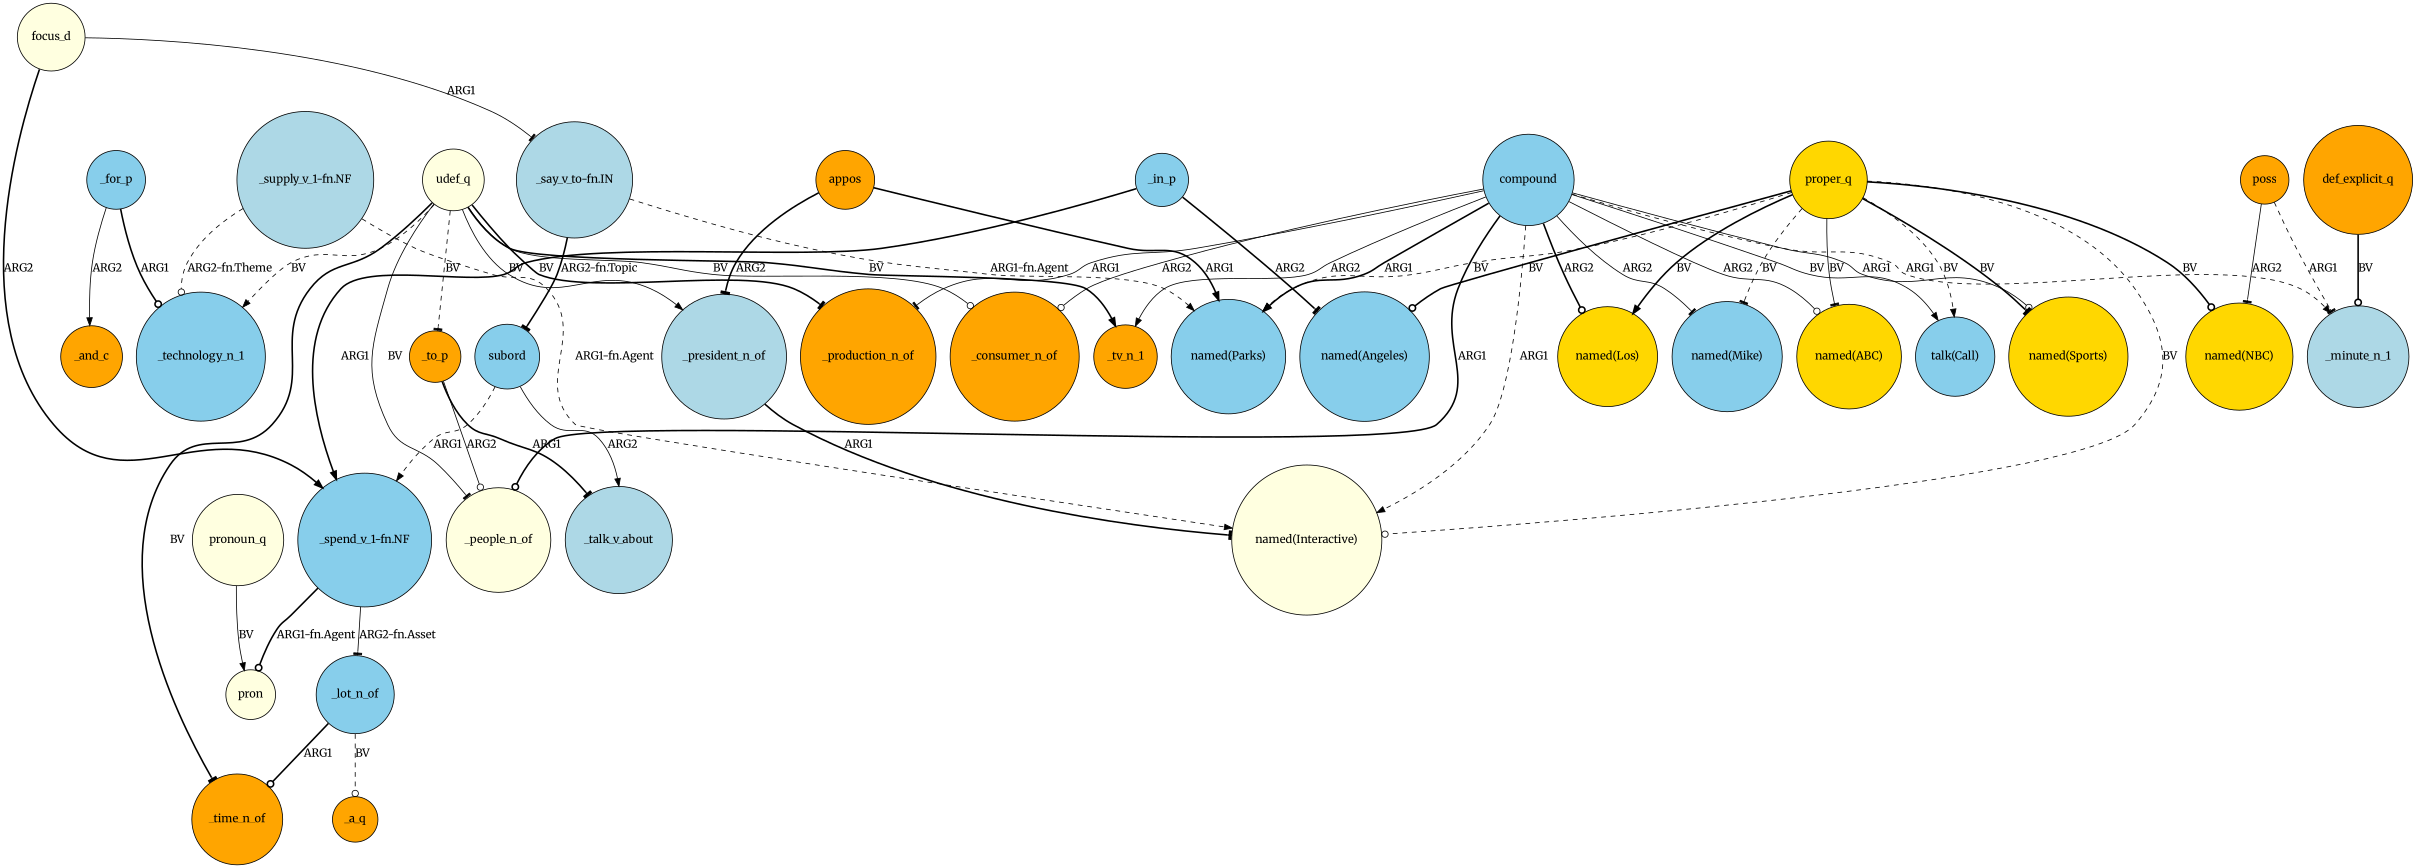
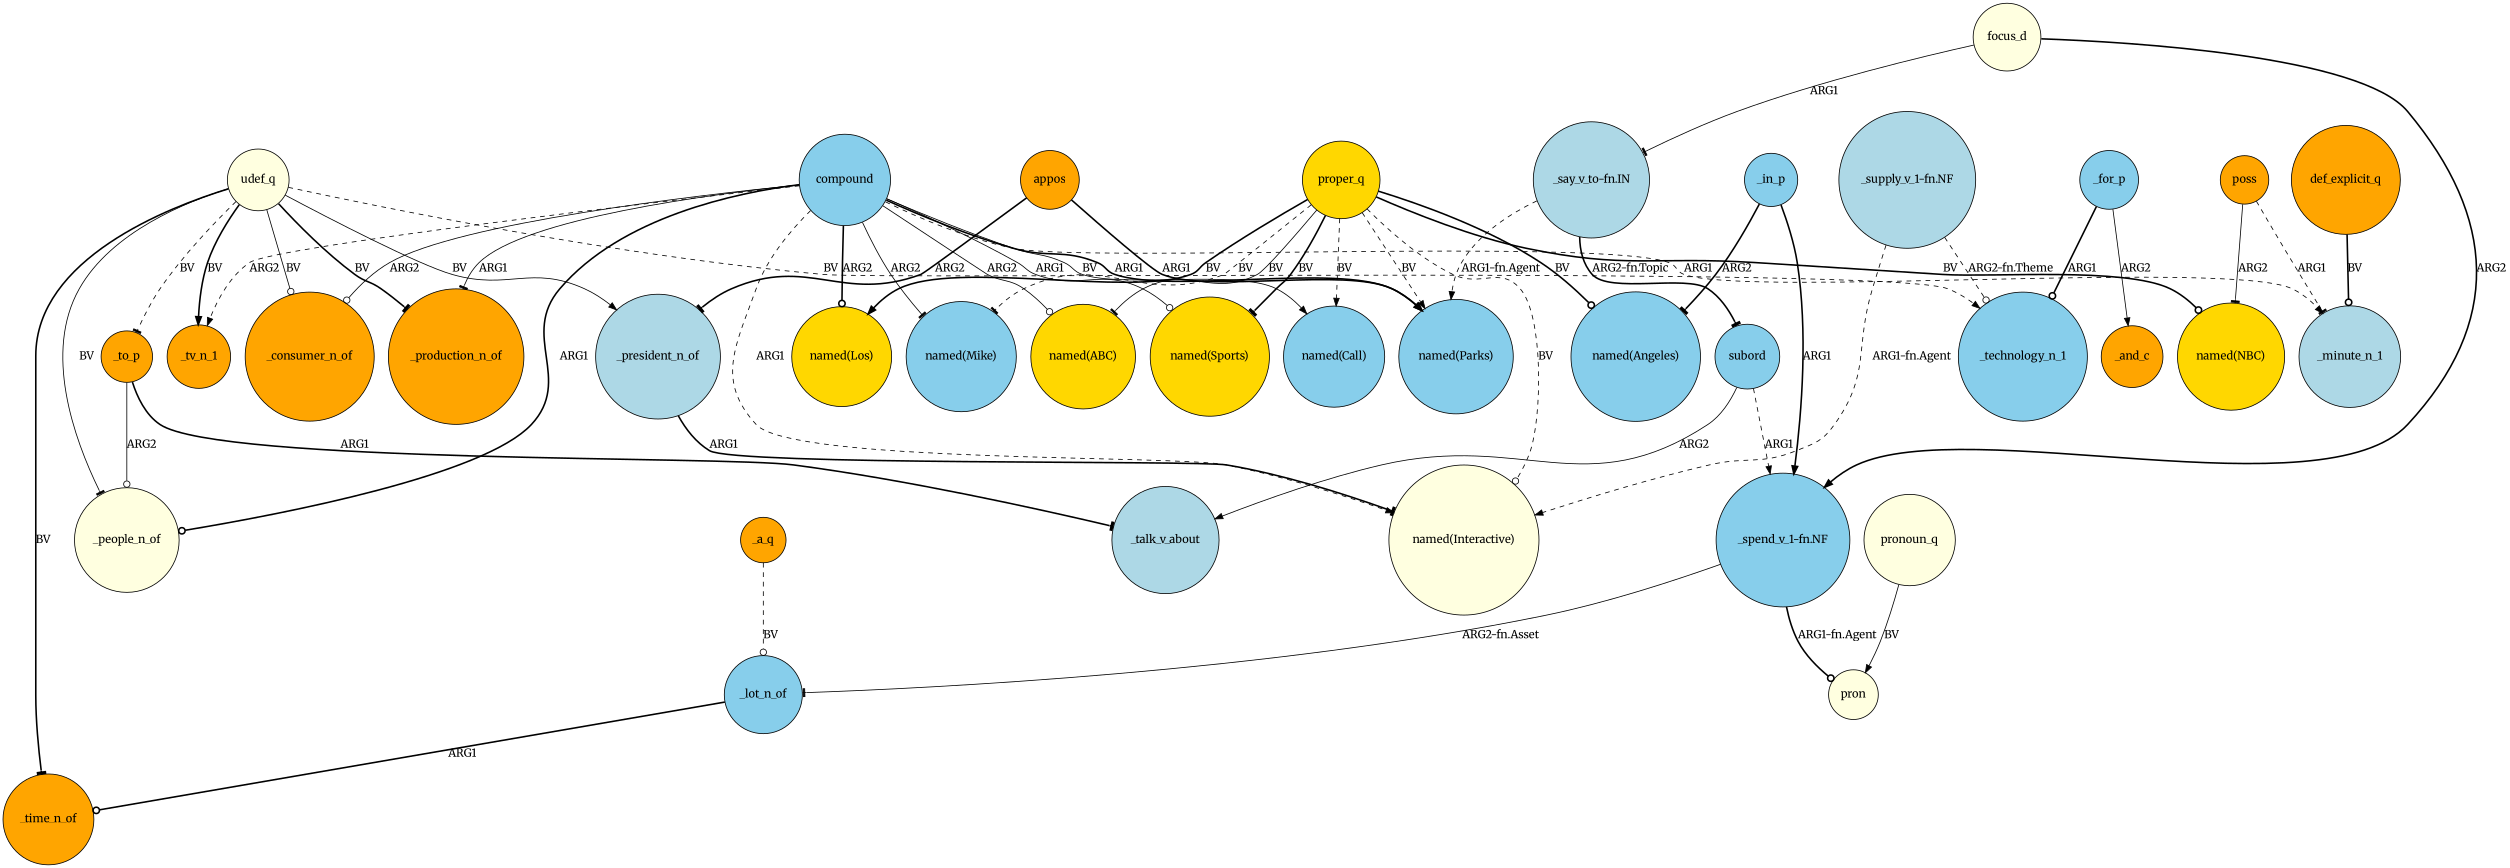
edge "compound" -> "_tv_n_1": style solid -> dashed
node "talk(Call)": label "talk(Call)" -> "named(Call)"
edge "_lot_n_of" -> "_a_q": reversed
